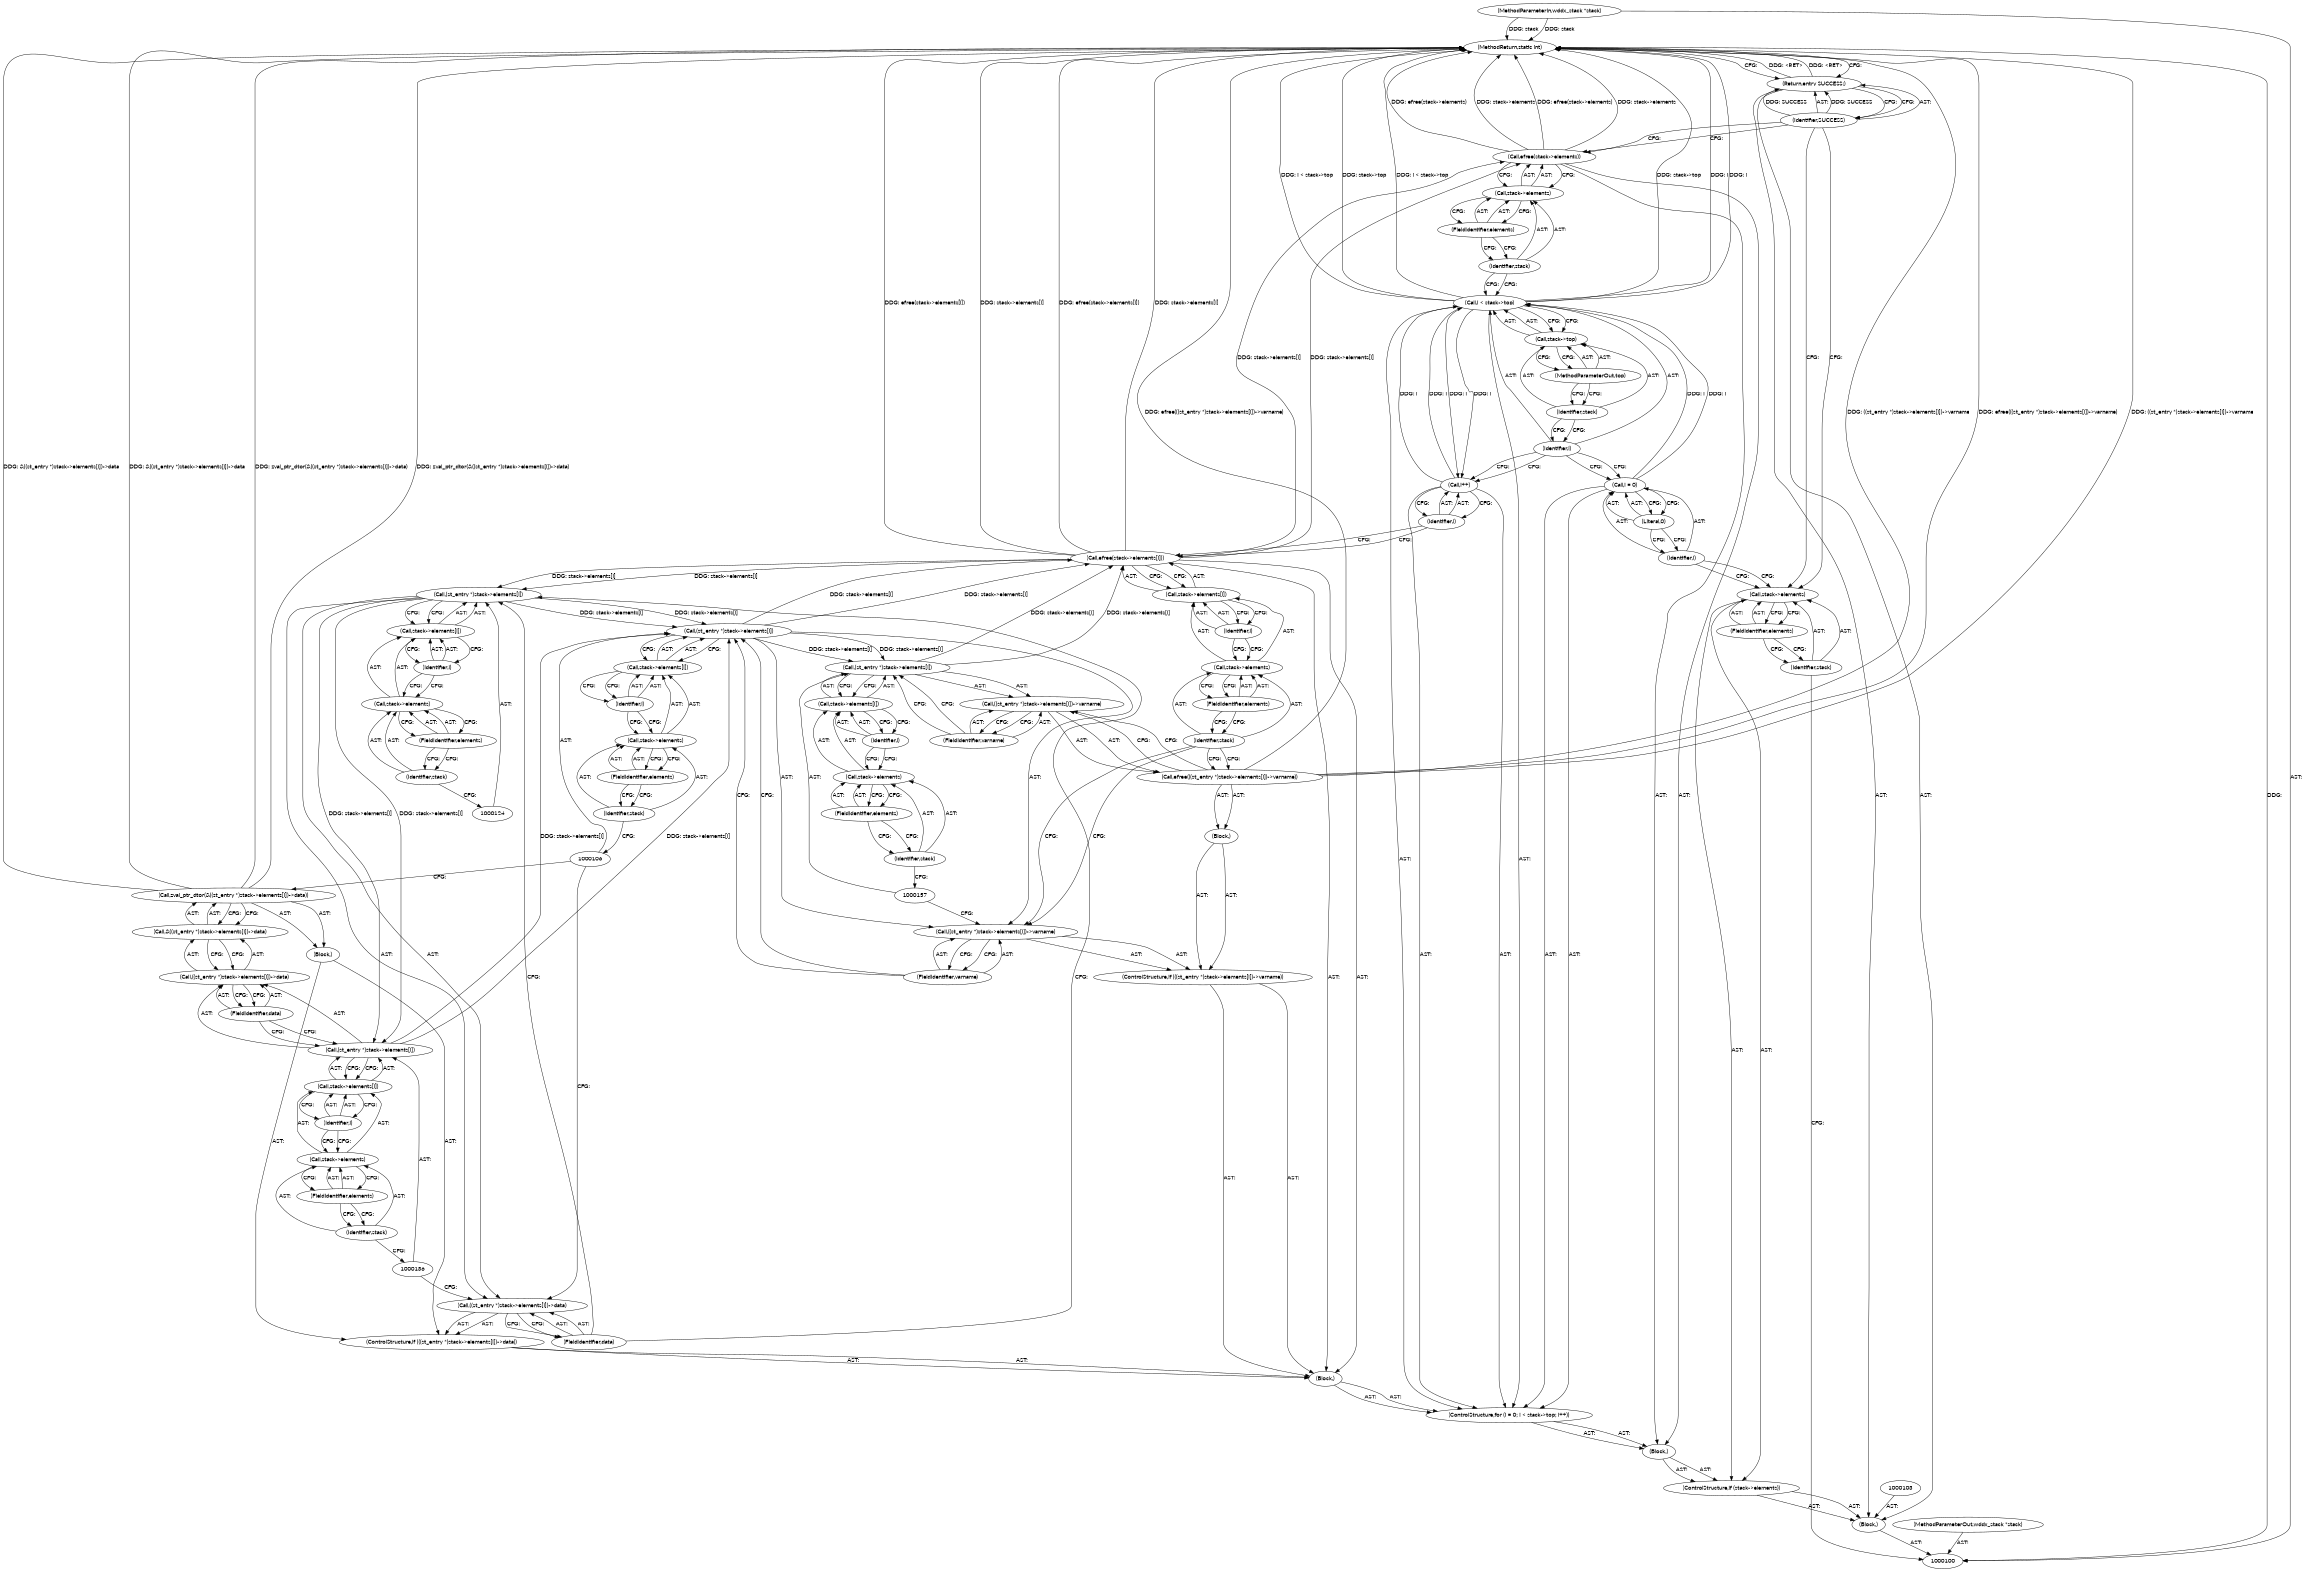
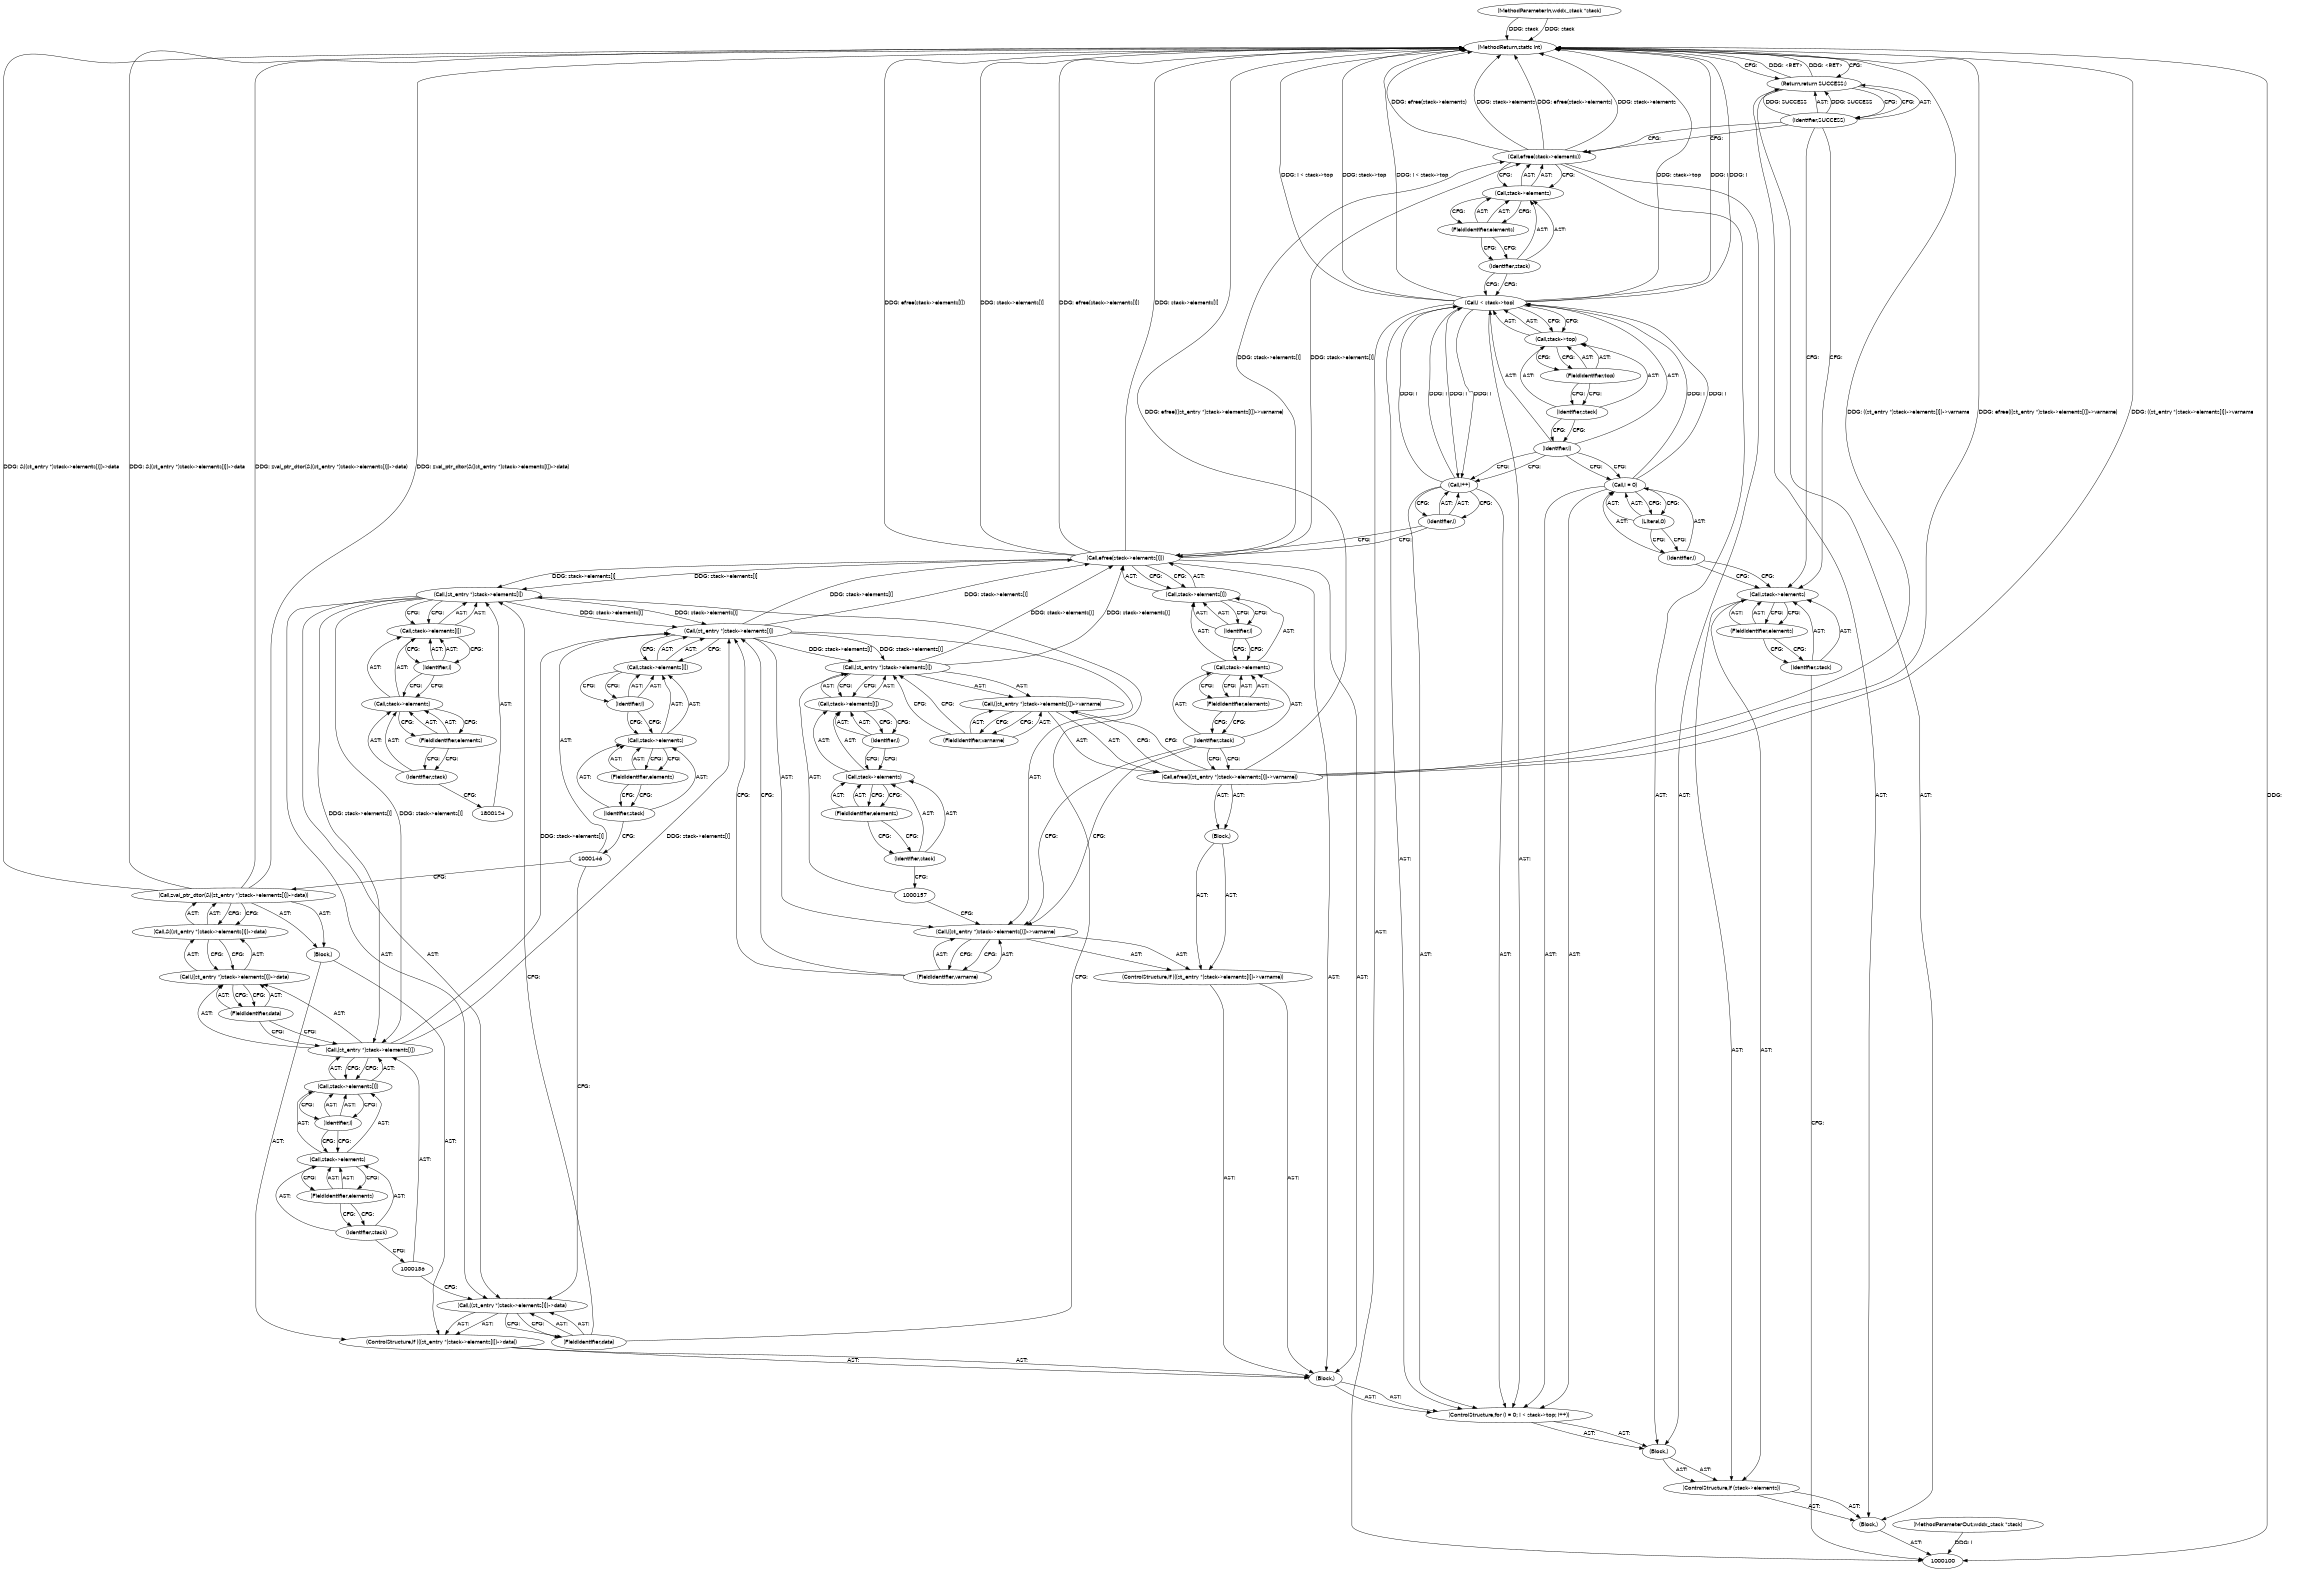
node "(Return,entry SUCCESS;)": label "(Return,entry SUCCESS;)" -> "(Return,return SUCCESS;)"
node "(MethodParameterOut,top)": label "(MethodParameterOut,top)" -> "(FieldIdentifier,top)"
edge "(MethodParameterIn,wddx_stack *stack)" -> "1000100": now "(Call,i < stack->top)" -> "1000100"
node "1000124": label "1000124" -> "1800124"
node "1000106": label "1000106" -> "1000146"
node "1000103": removed
edge "(MethodParameterOut,wddx_stack *stack)" -> "1000100": label "AST: " -> "DDG: i"
